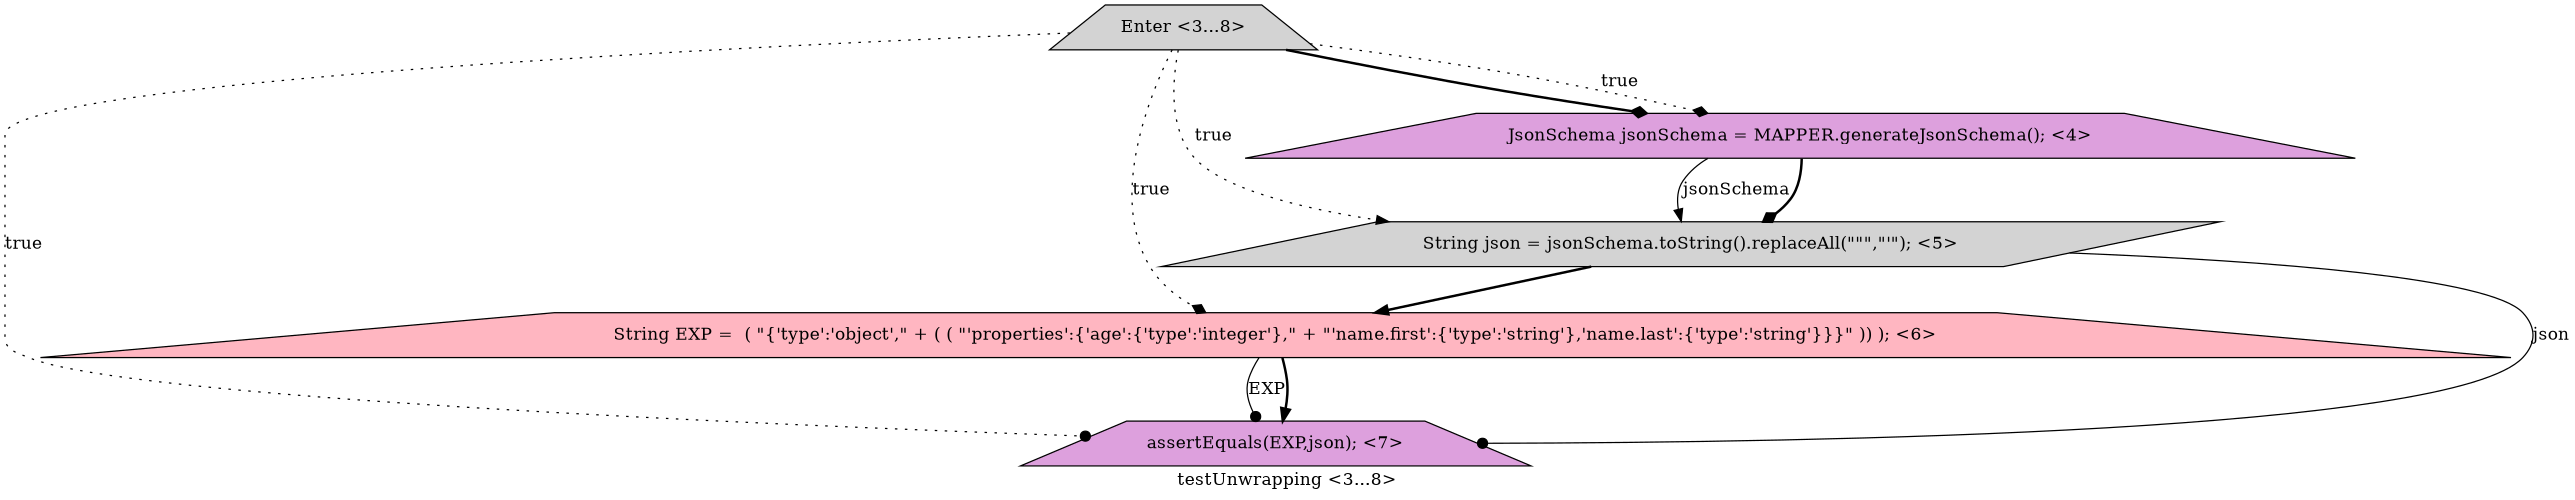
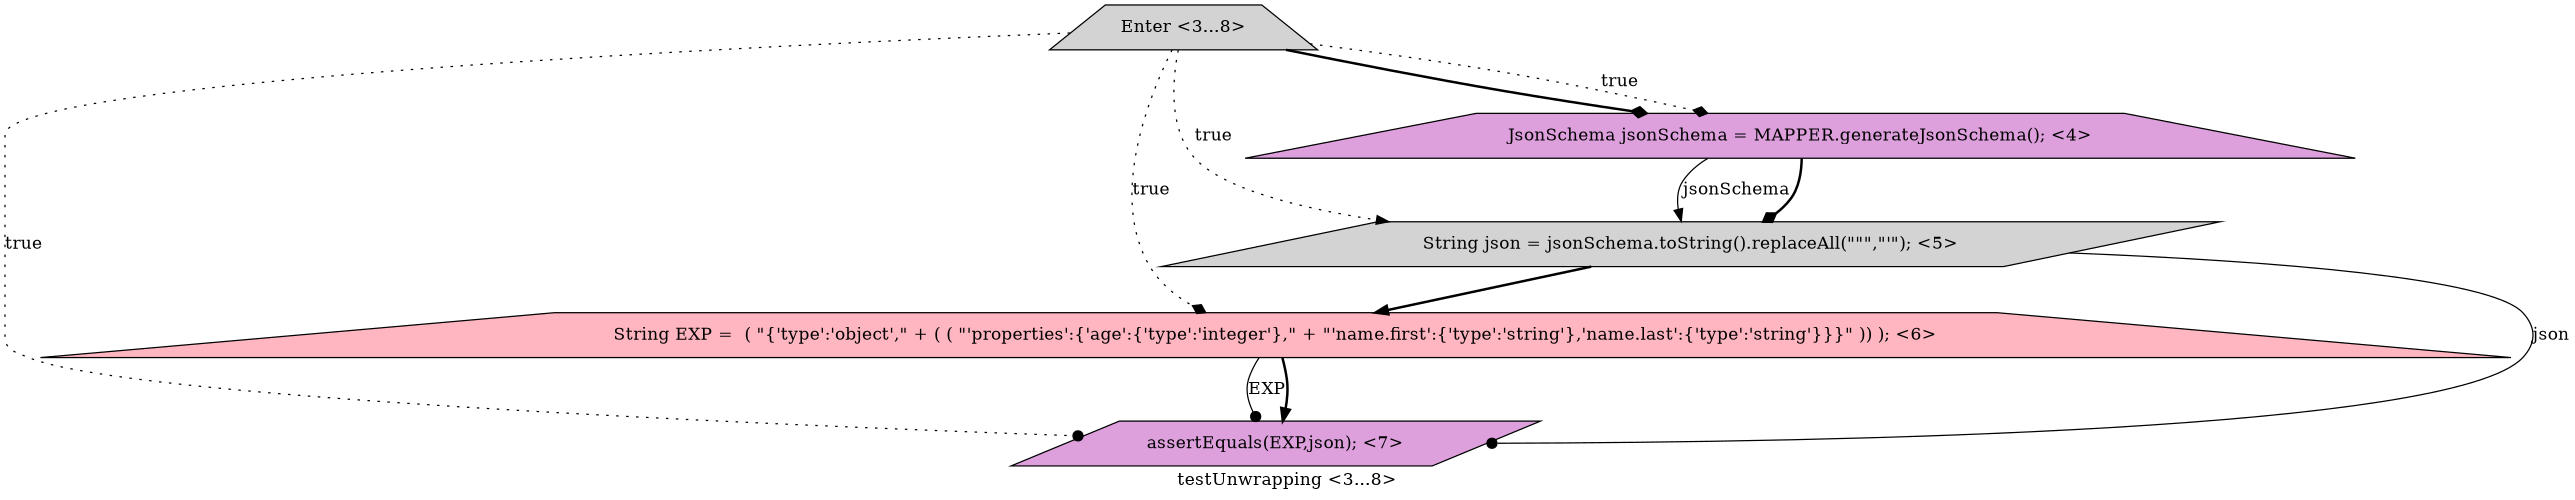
node "assertEquals(EXP,json); <7>": shape trapezium -> parallelogram
